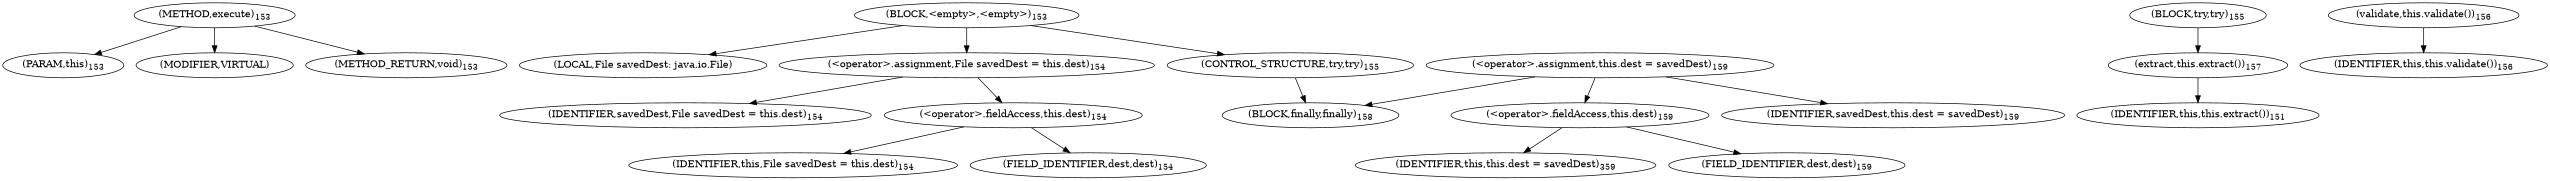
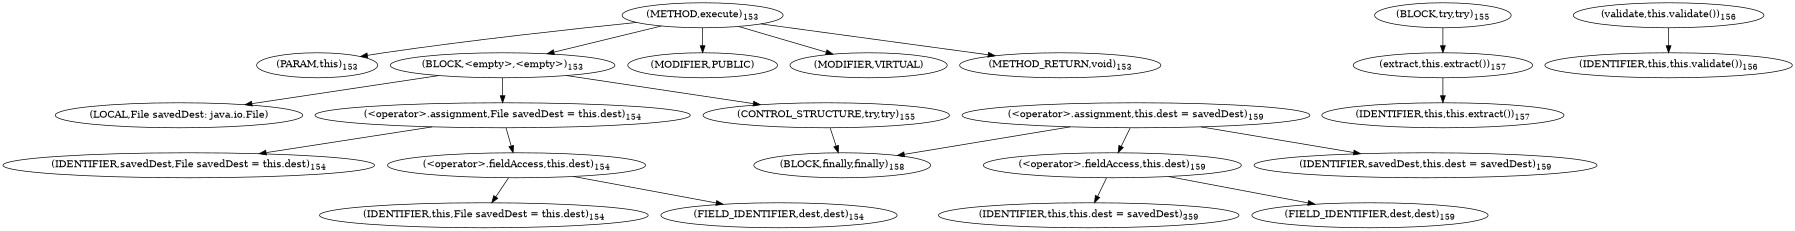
edge "(METHOD,execute)" -> "(BLOCK,<empty>,<empty>)": added
node "(MODIFIER,PUBLIC)": added
node "(IDENTIFIER,this,this.extract())": text "151" -> "157"
